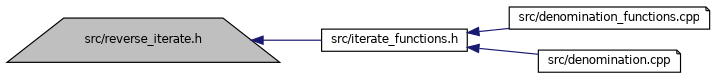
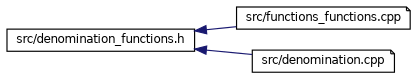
node "src/denomination_functions.cpp": label "src/denomination_functions.cpp" -> "src/functions_functions.cpp"
node "src/reverse_iterate.h": removed
node "src/iterate_functions.h": label "src/iterate_functions.h" -> "src/denomination_functions.h"
